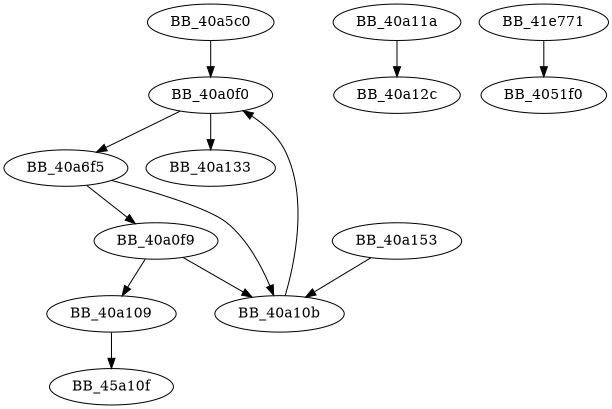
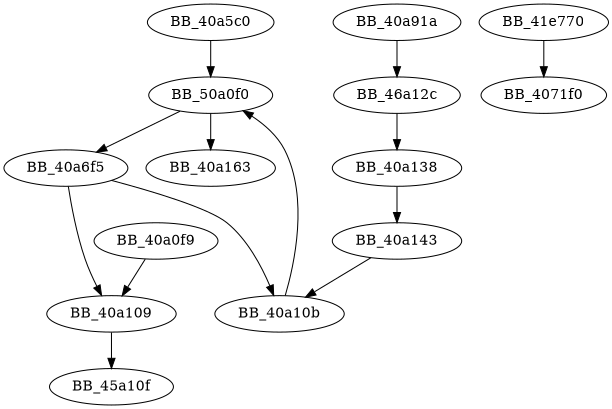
node "BB_40a11a": label "BB_40a11a" -> "BB_40a91a"
node "BB_41e771": label "BB_41e771" -> "BB_41e770"
node "BB_40a0f0": label "BB_40a0f0" -> "BB_50a0f0"
node "BB_40a12c": label "BB_40a12c" -> "BB_46a12c"
node "BB_4051f0": label "BB_4051f0" -> "BB_4071f0"
node "BB_40a133": label "BB_40a133" -> "BB_40a163"
node "BB_40a138": added
edge "BB_40a6f5" -> "BB_40a0f9": now "BB_40a6f5" -> "BB_40a109"
node "BB_40a153": label "BB_40a153" -> "BB_40a143"
edge "BB_40a0f9" -> "BB_40a10b": removed
